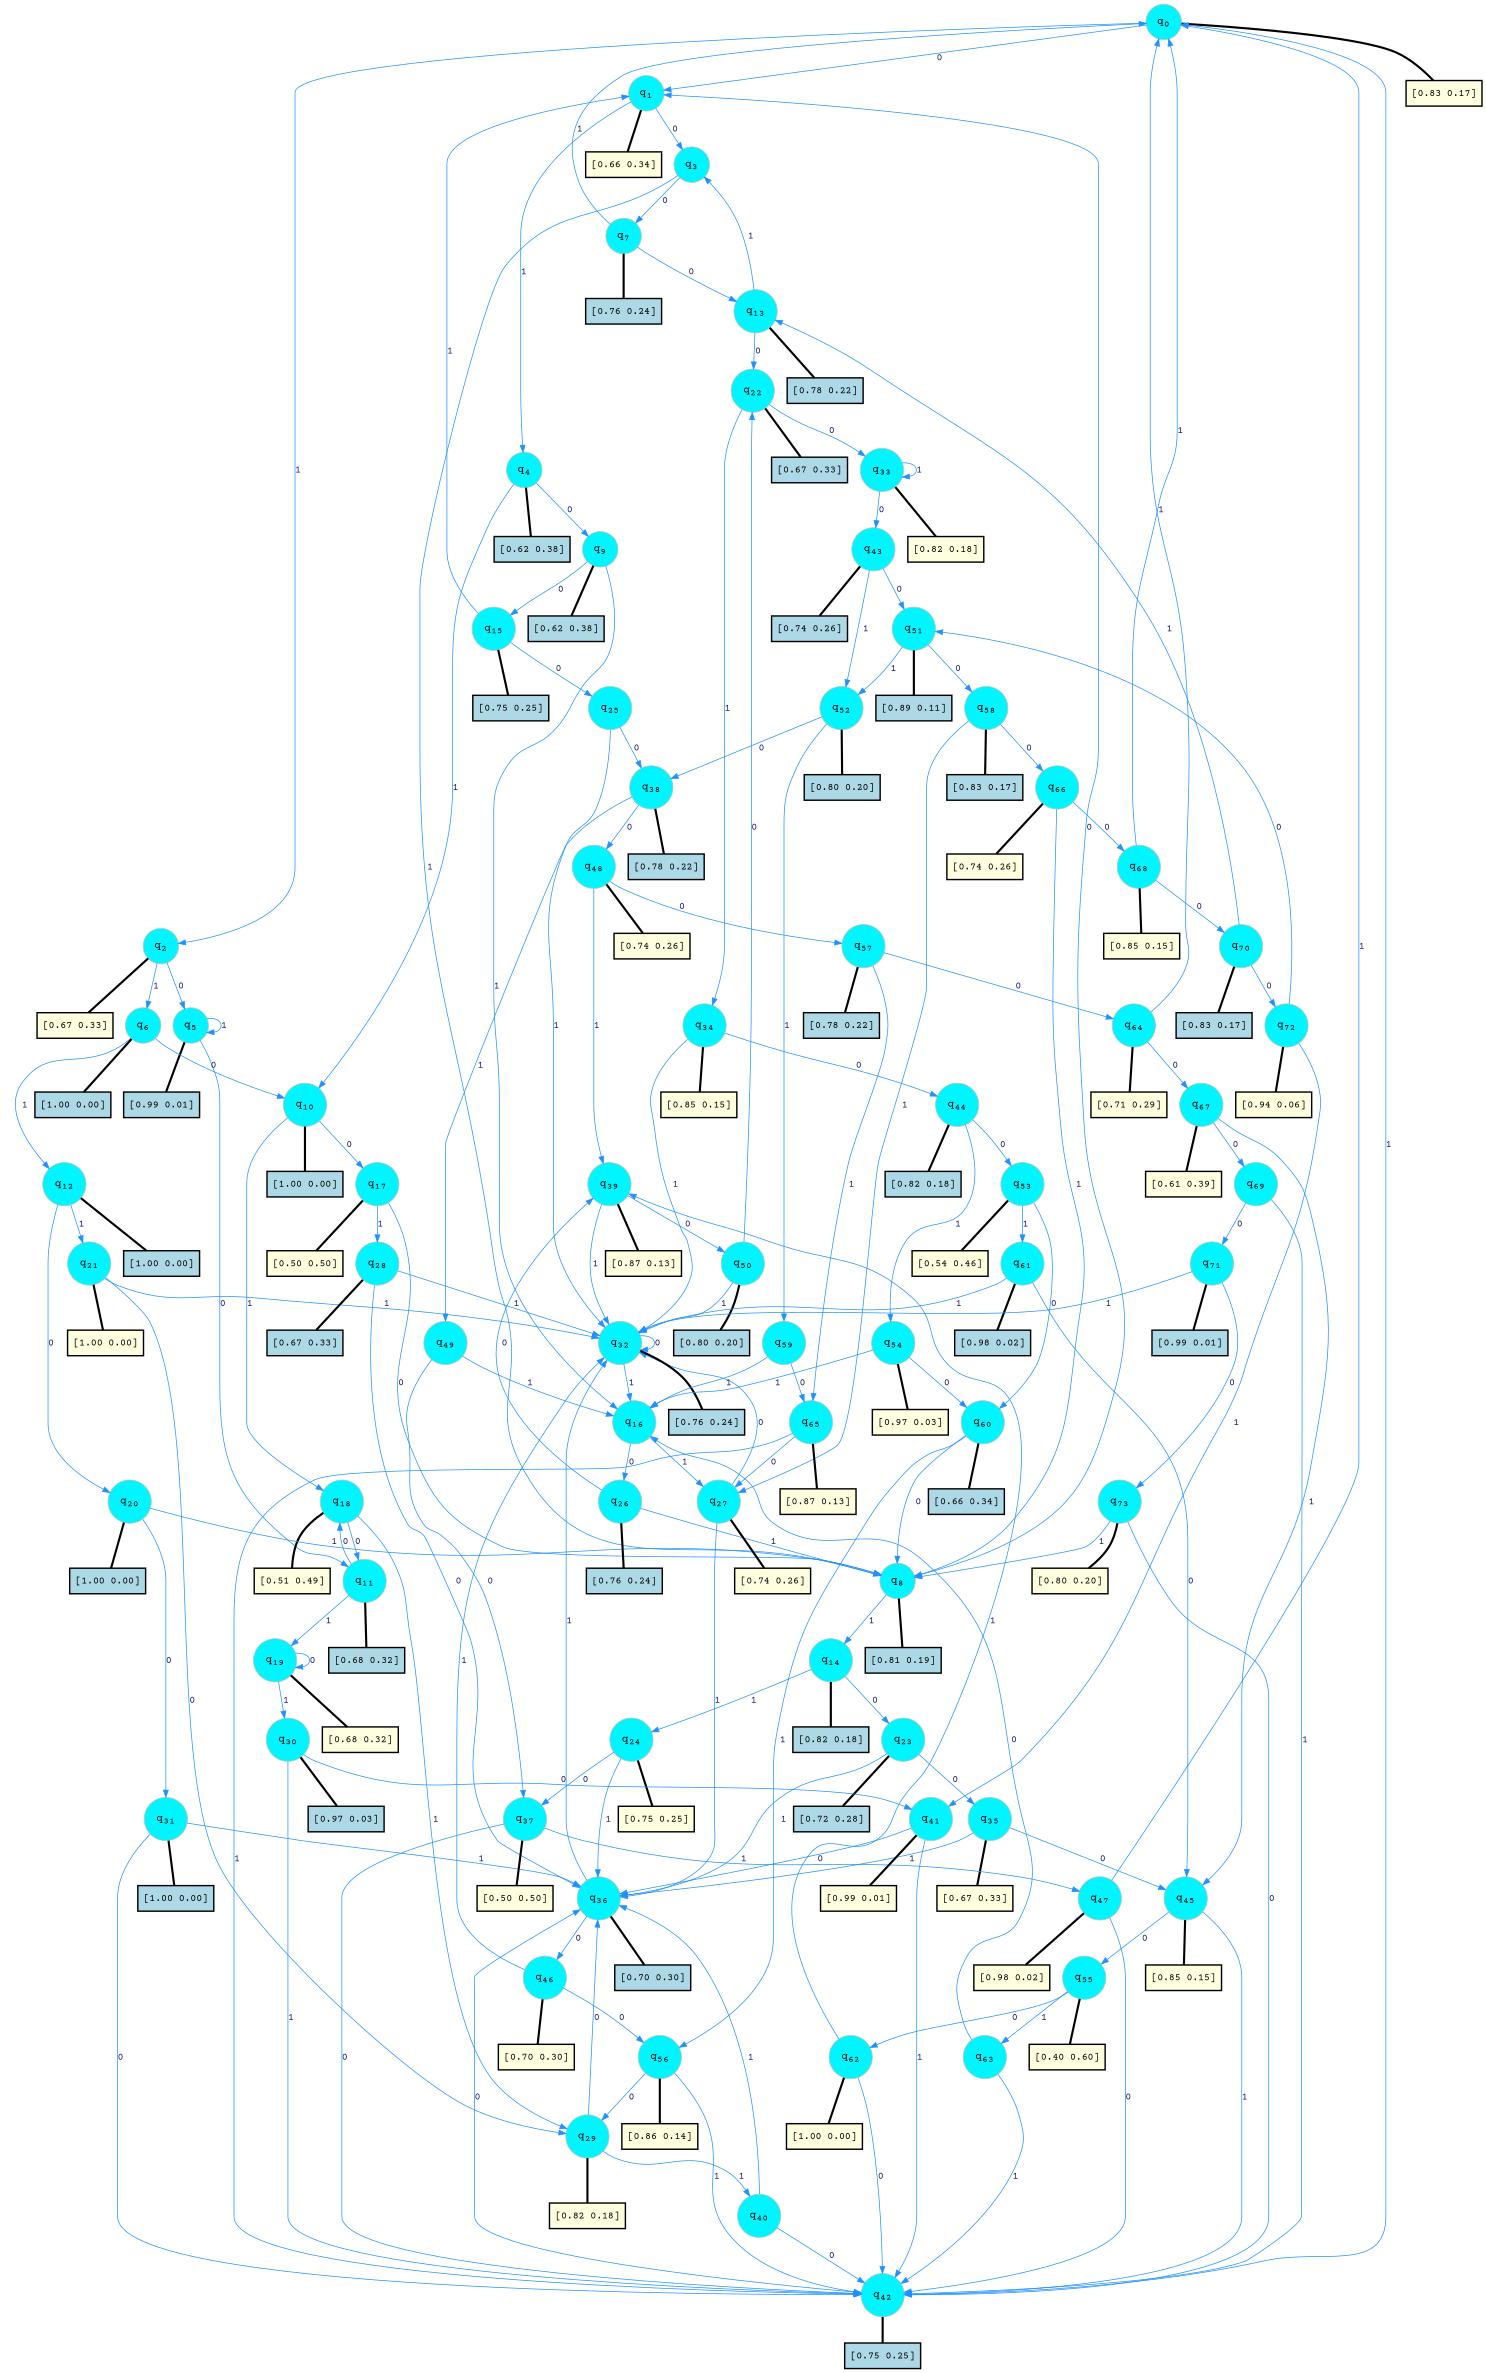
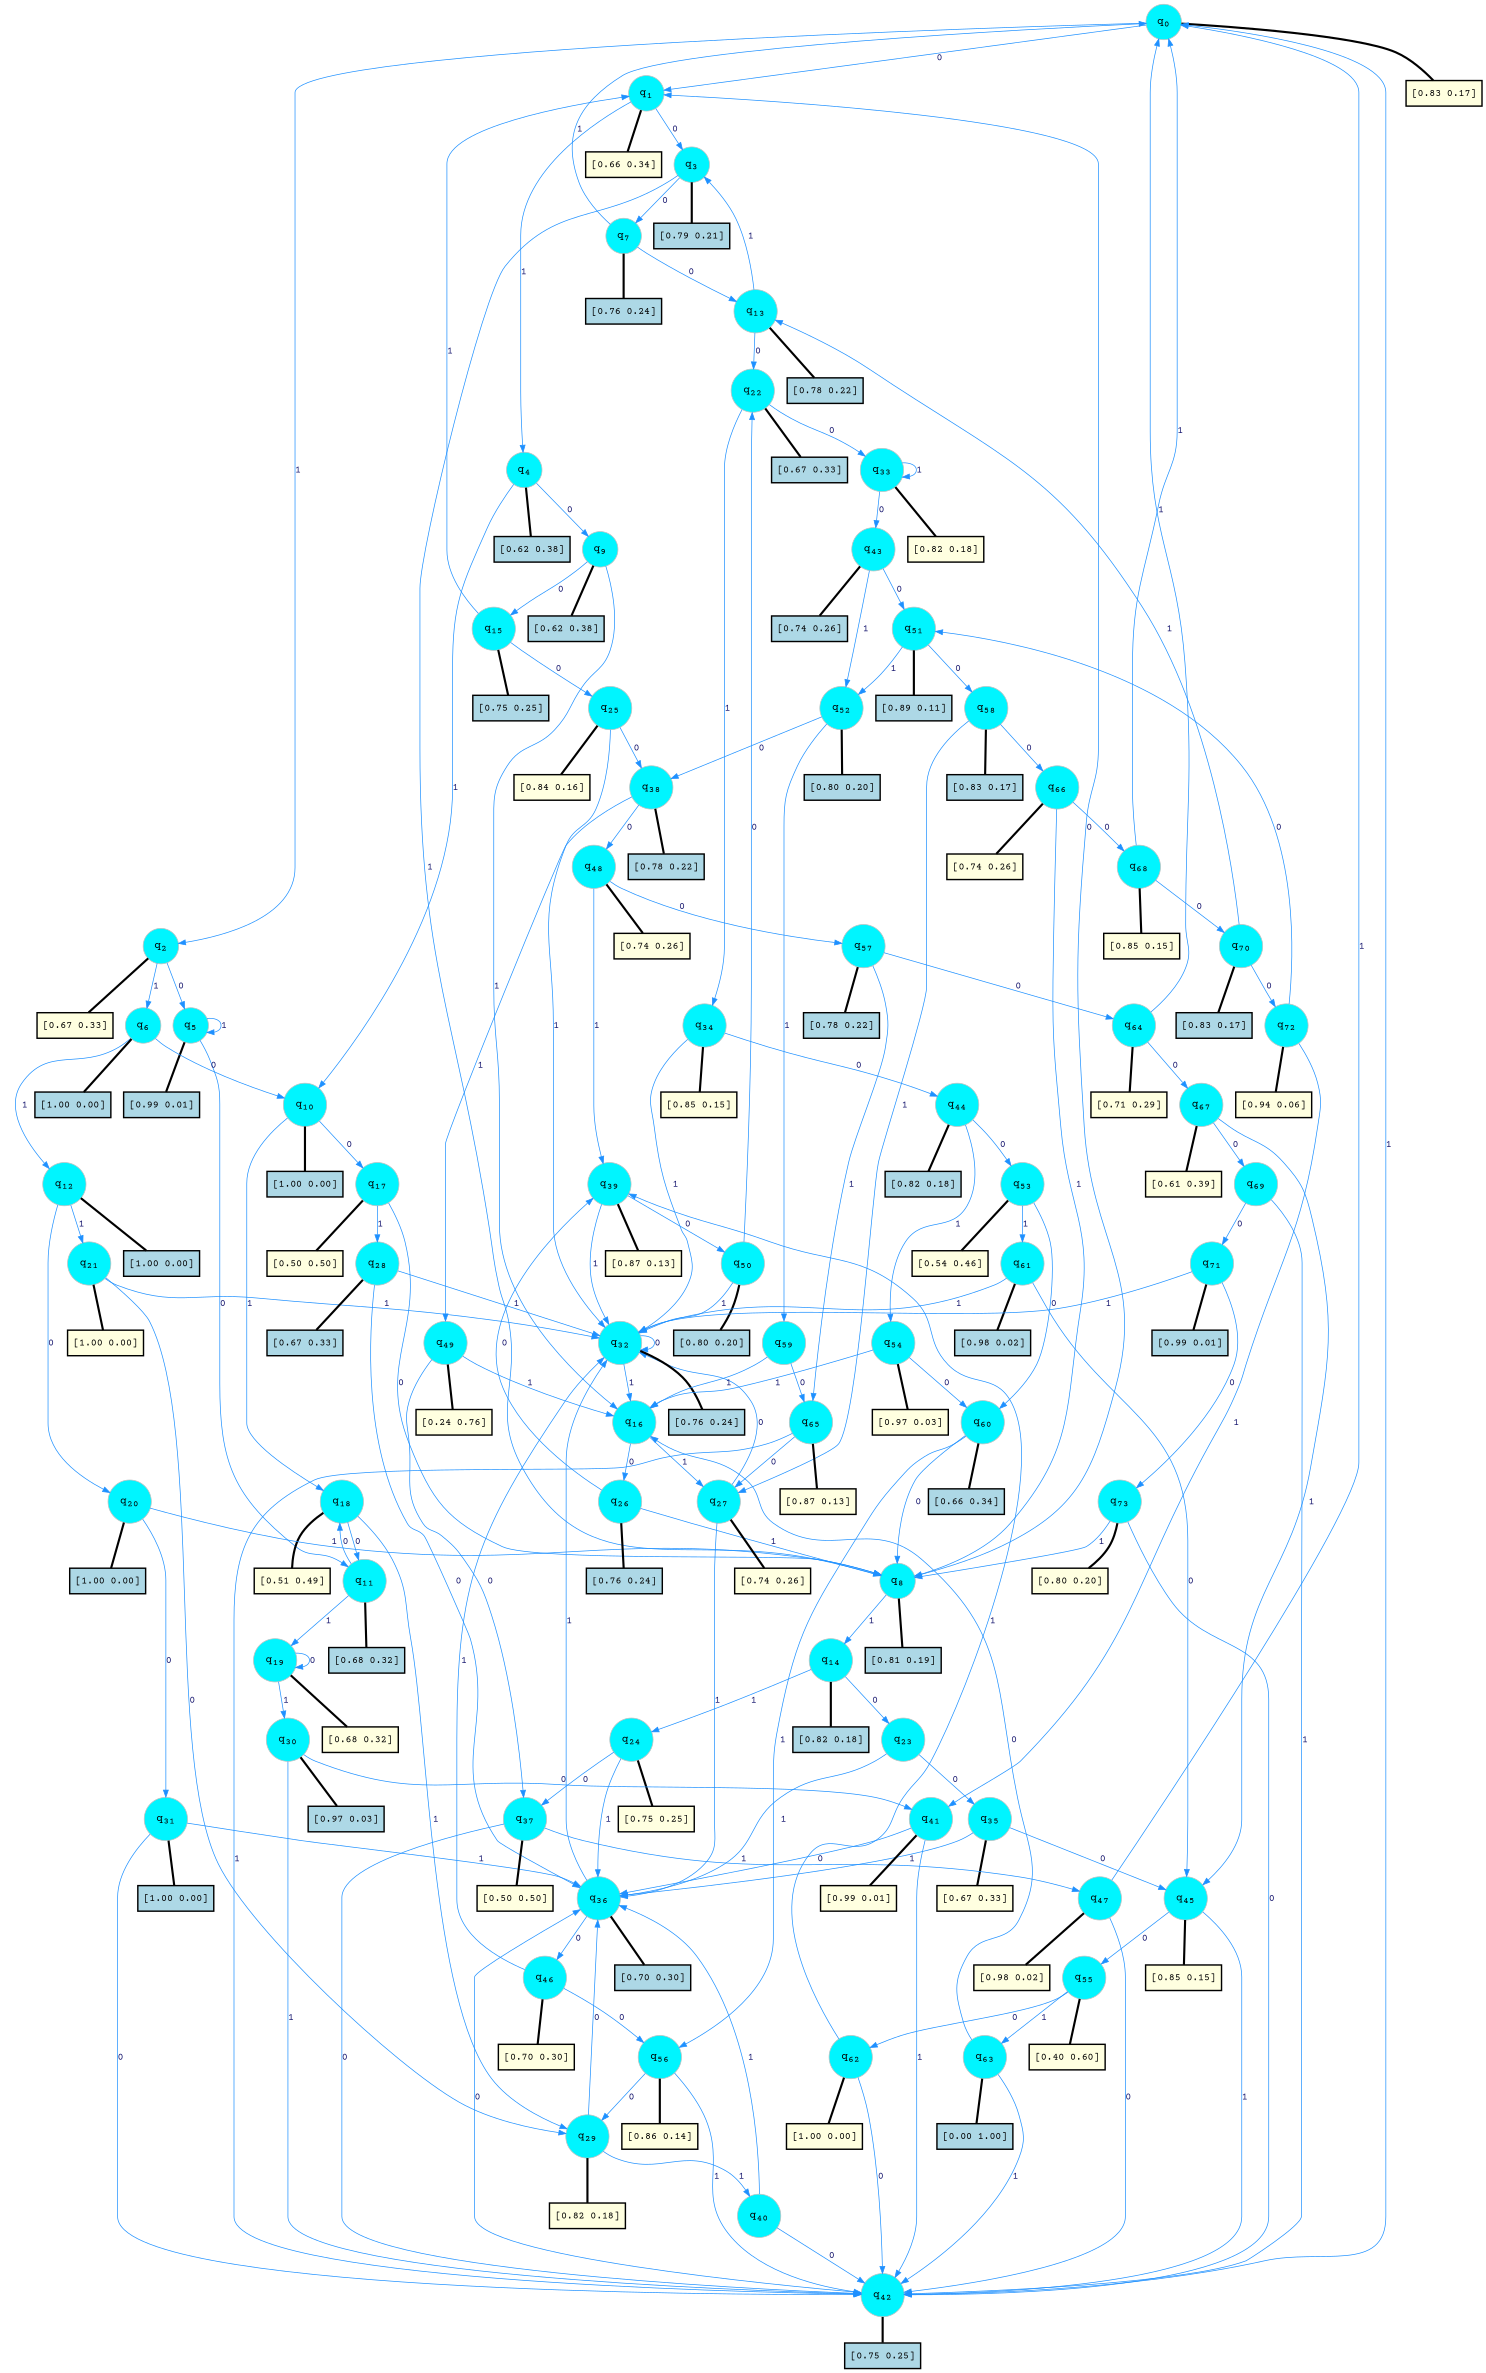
node "[0.79 0.21]": added
node "[0.84 0.16]": added
node "[0.24 0.76]": added
node "[0.72 0.28]": removed
node "[0.00 1.00]": added
